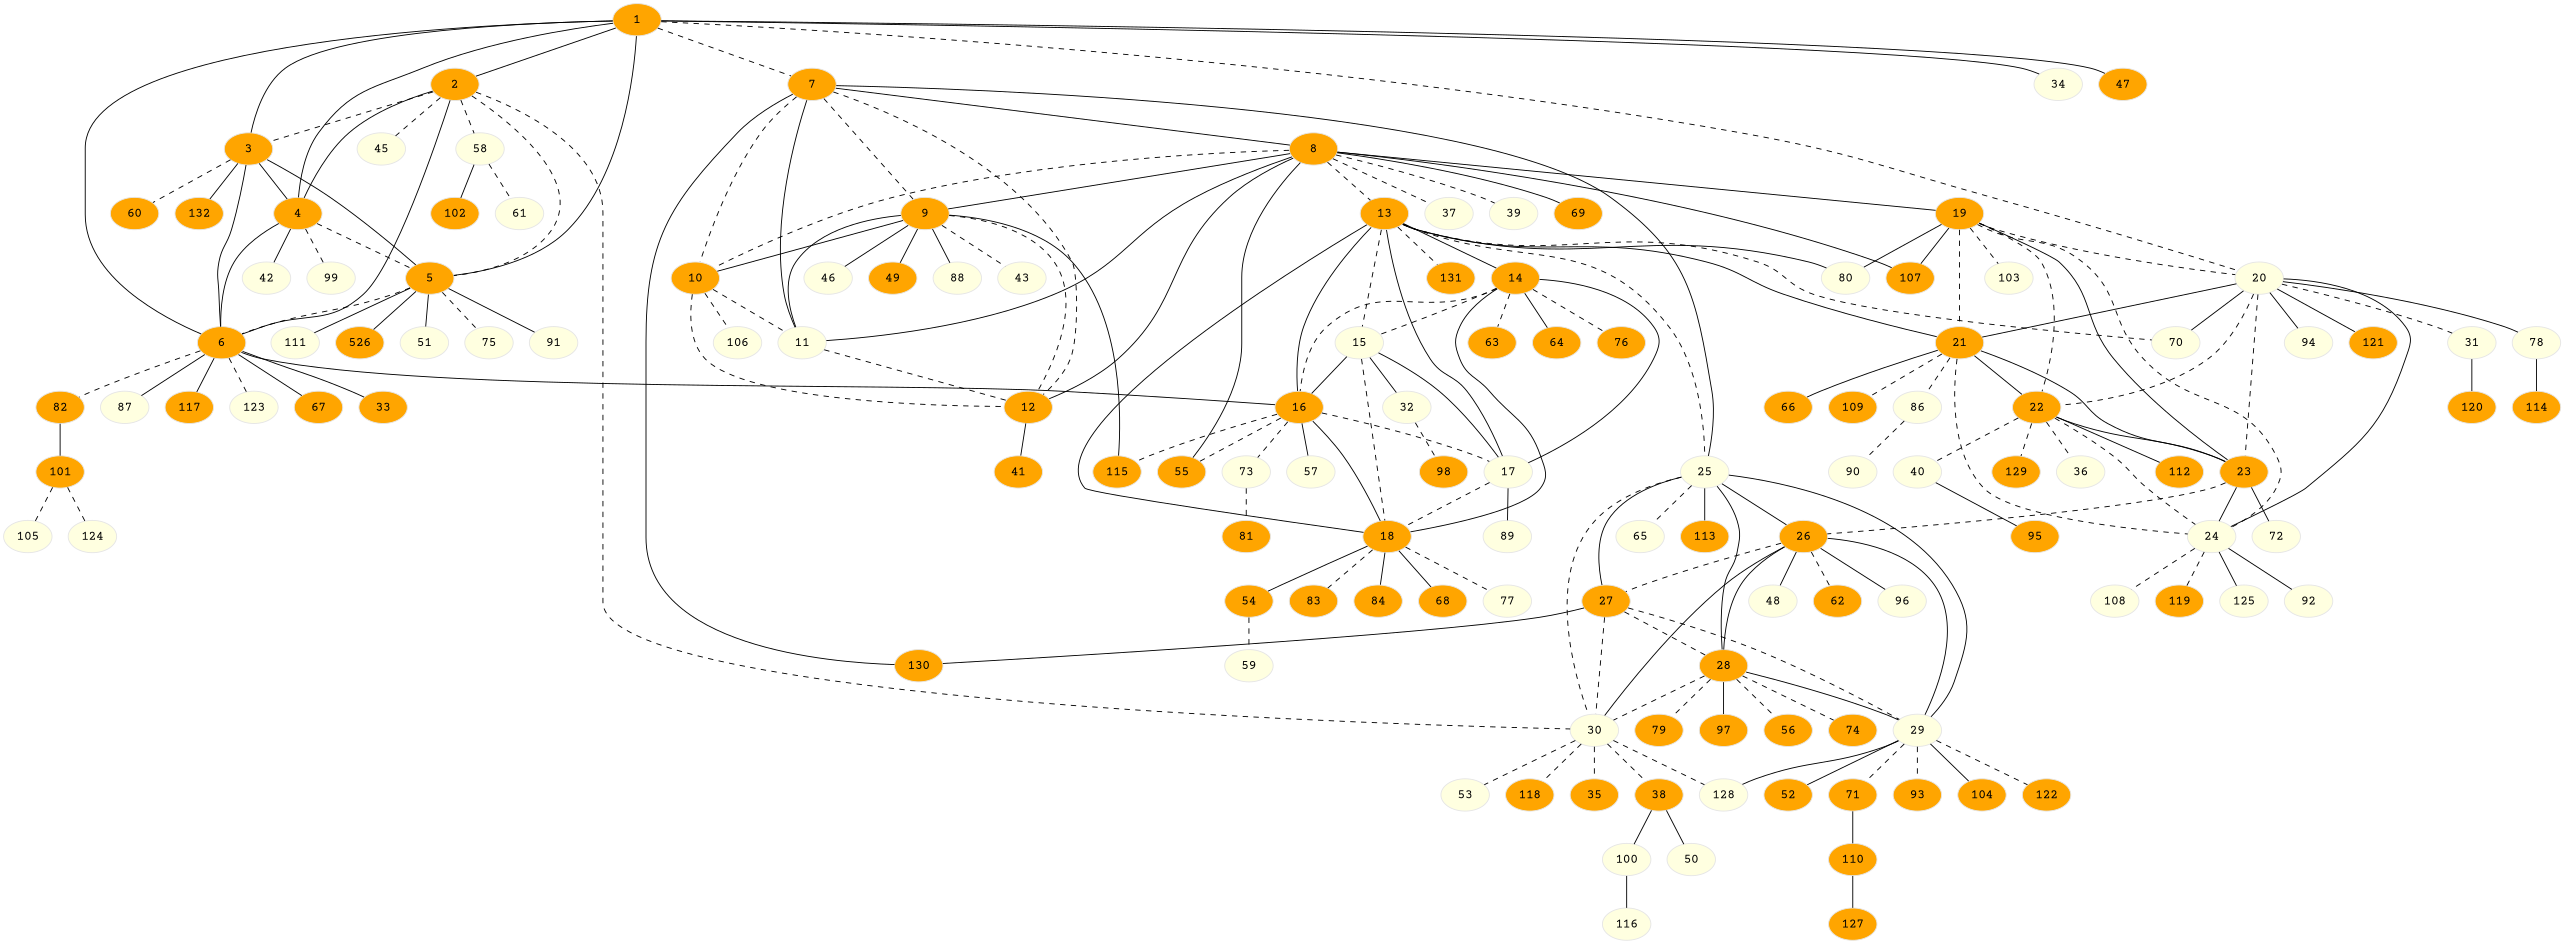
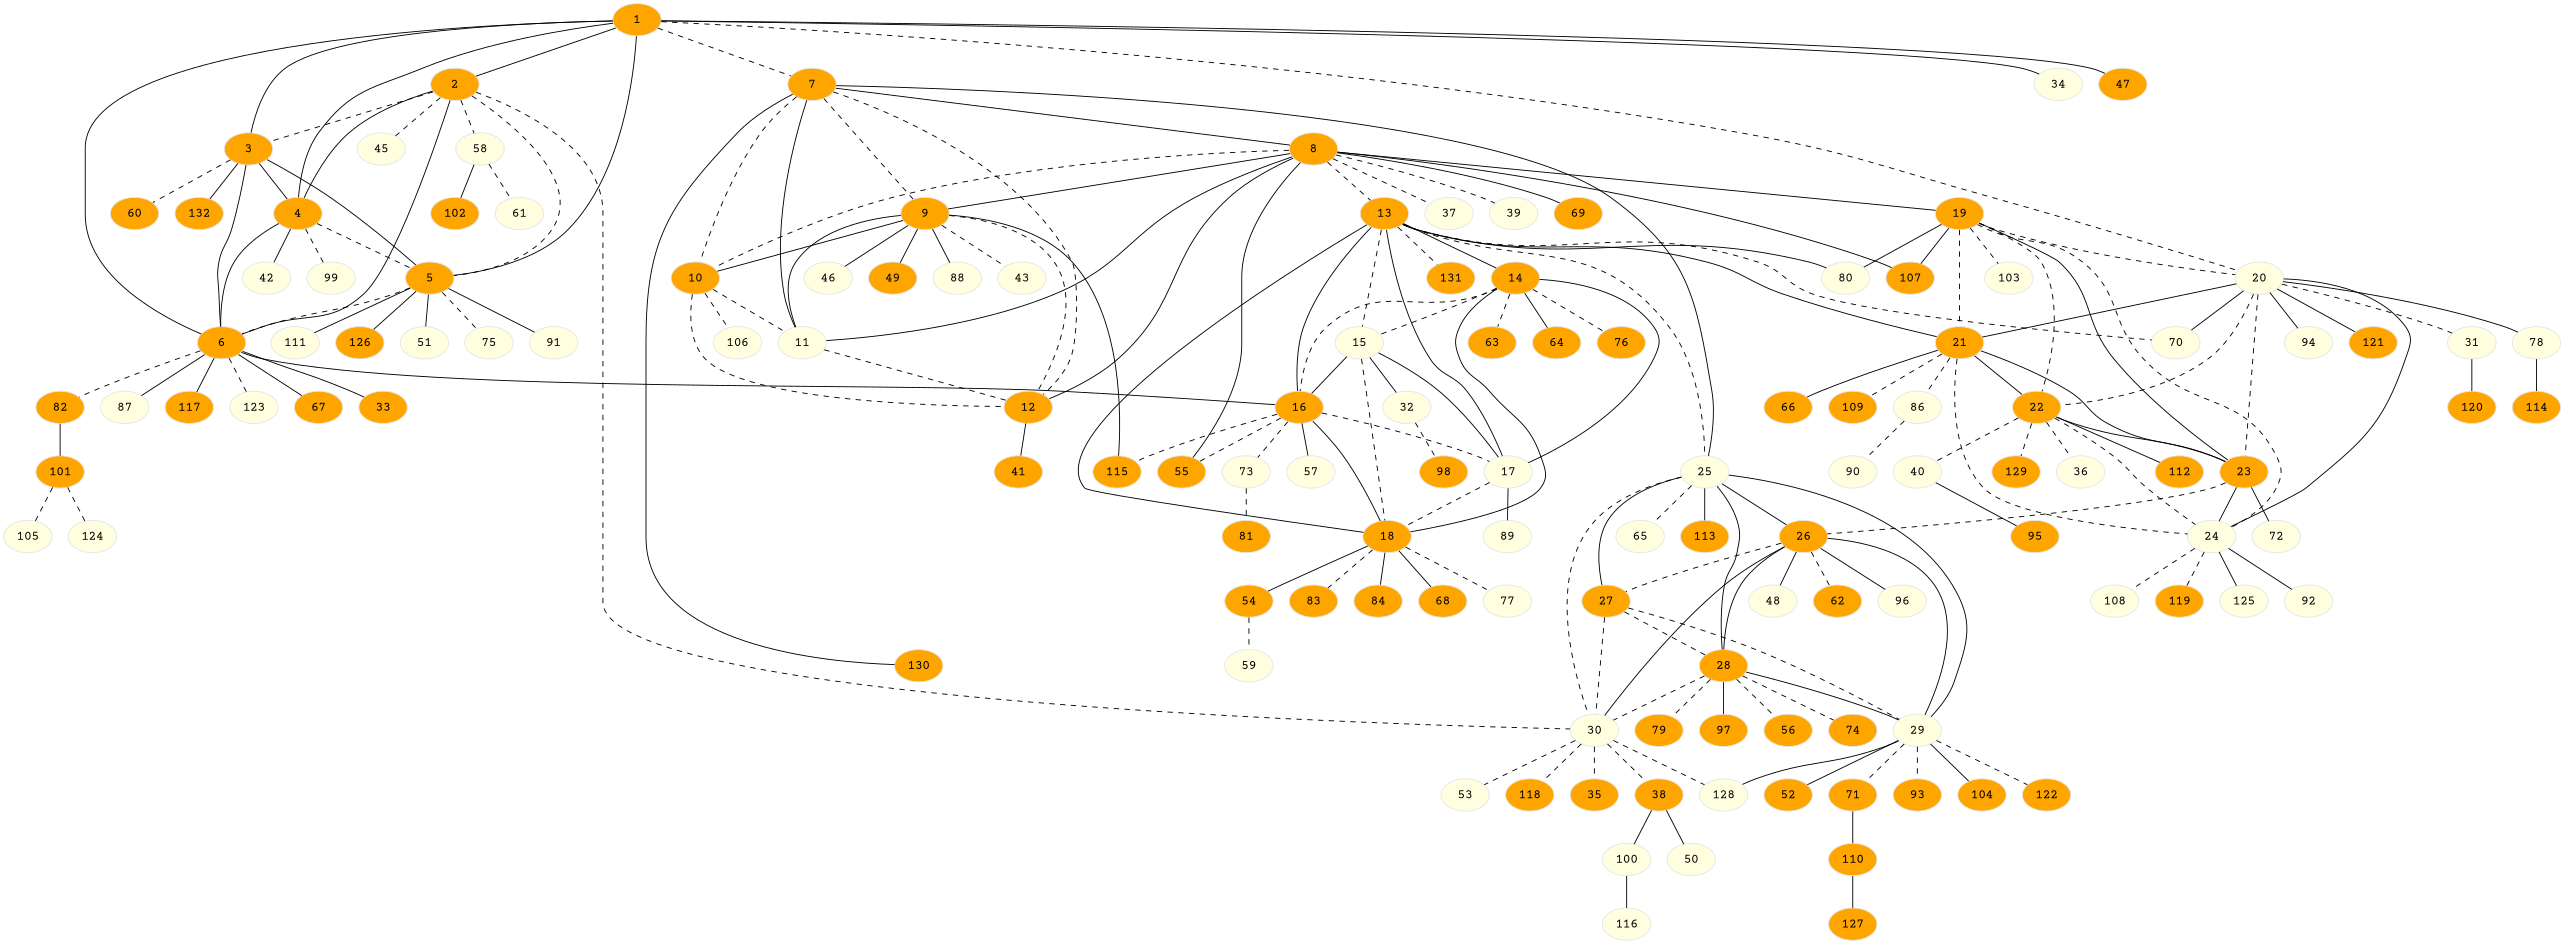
node "526": label "526" -> "126"
edge "27" -- "130": removed
